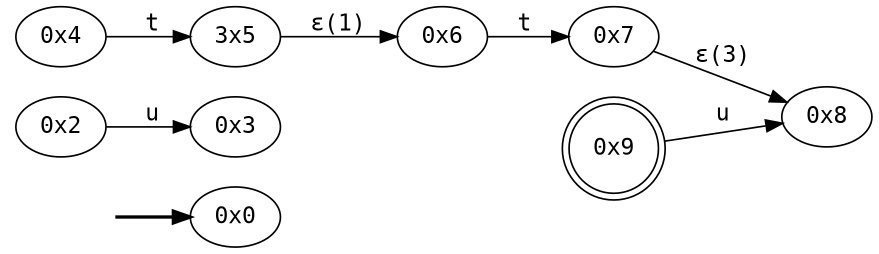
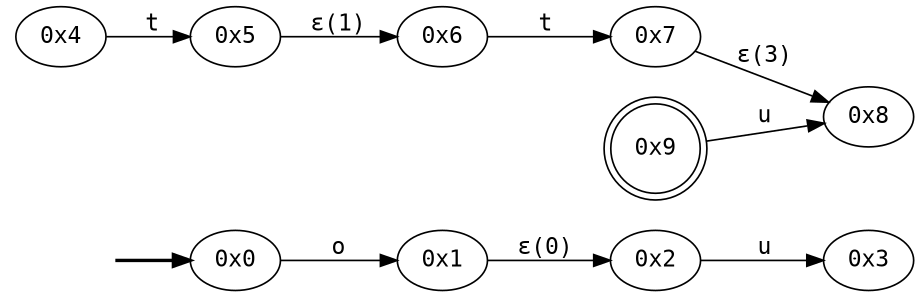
node "3x5": label "3x5" -> "0x5"
node "0x1": added
